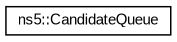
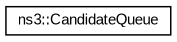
node "ns5::CandidateQueue": label "ns5::CandidateQueue" -> "ns3::CandidateQueue"
